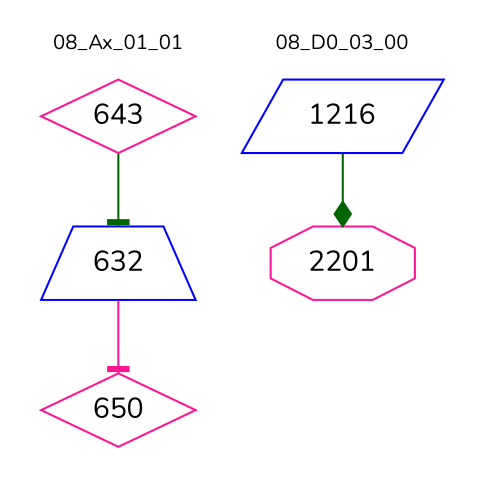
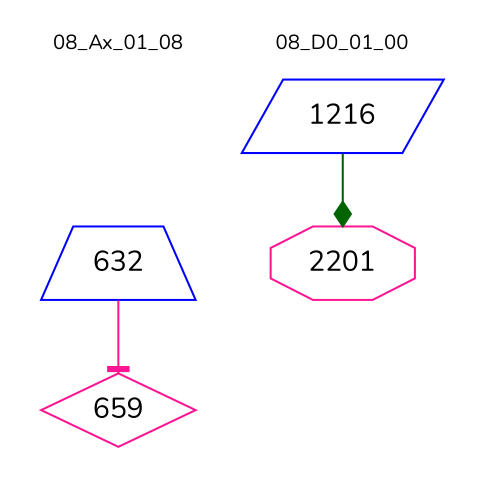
cluster "08_Ax_01_01": label "08_Ax_01_01" -> "08_Ax_01_08"
cluster "08_D0_03_00": label "08_D0_03_00" -> "08_D0_01_00"
node "643": removed
node "650": label "650" -> "659"
